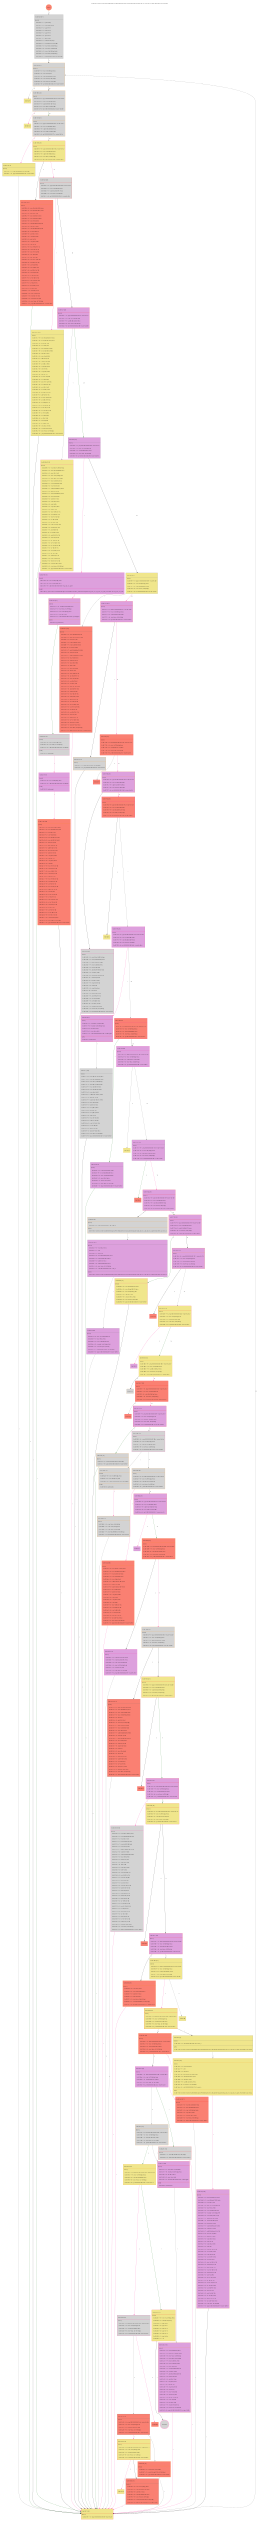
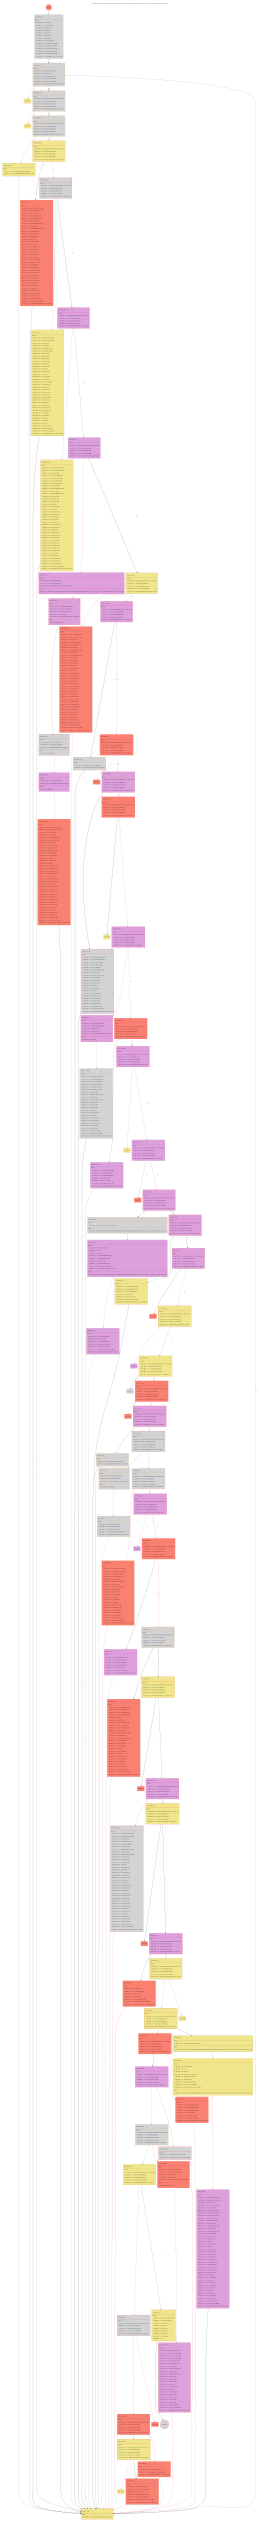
node "0x401c75 [23]": fillcolor plum -> salmon
